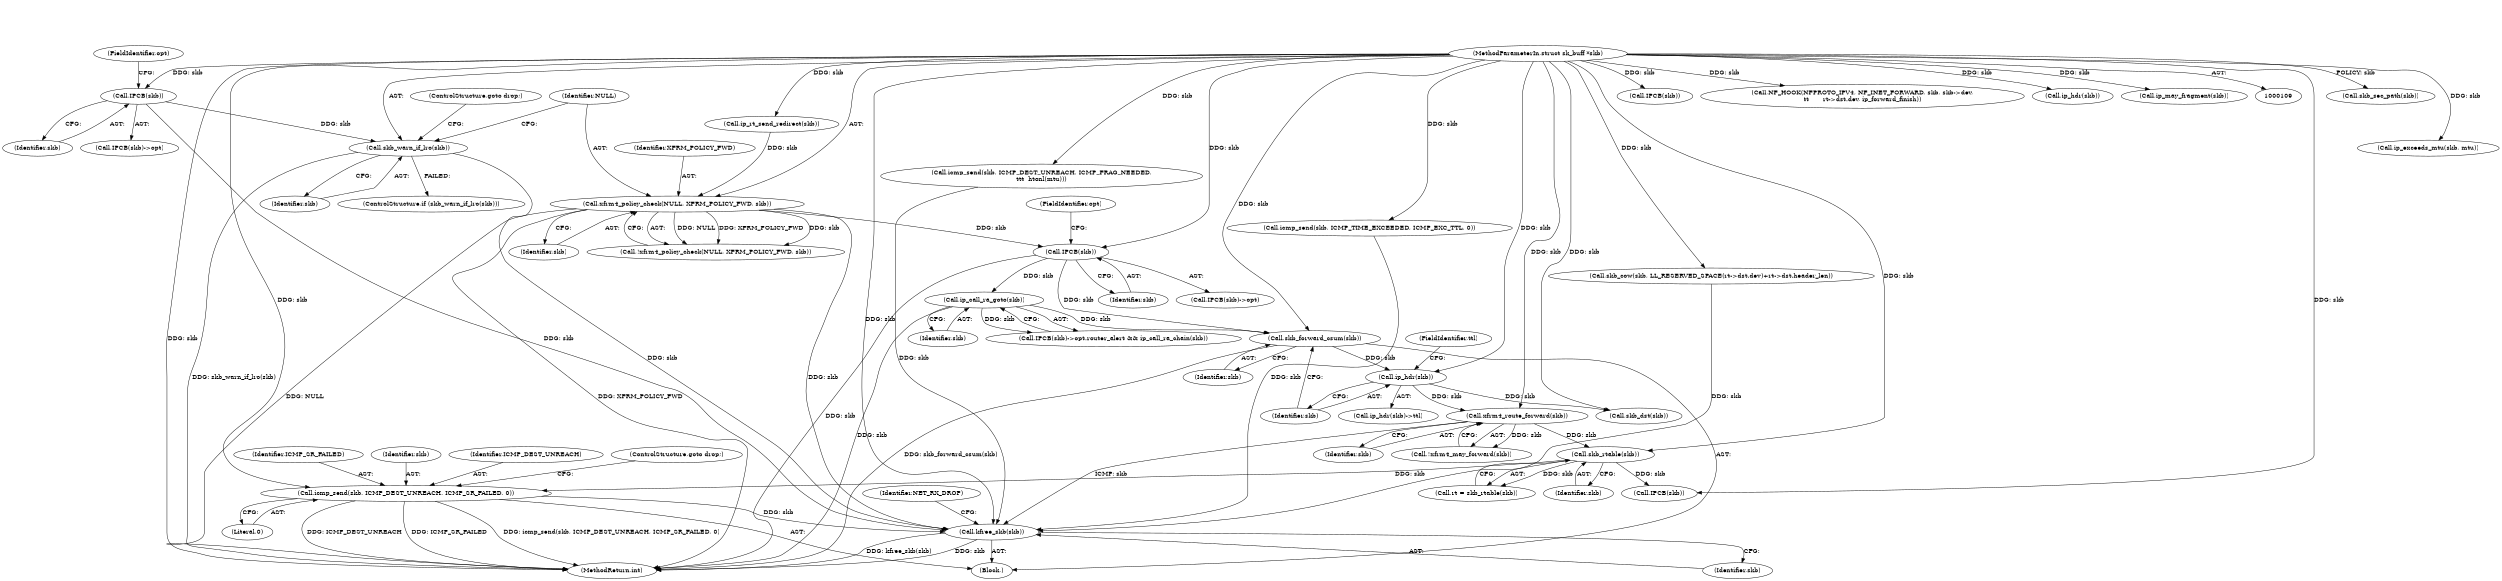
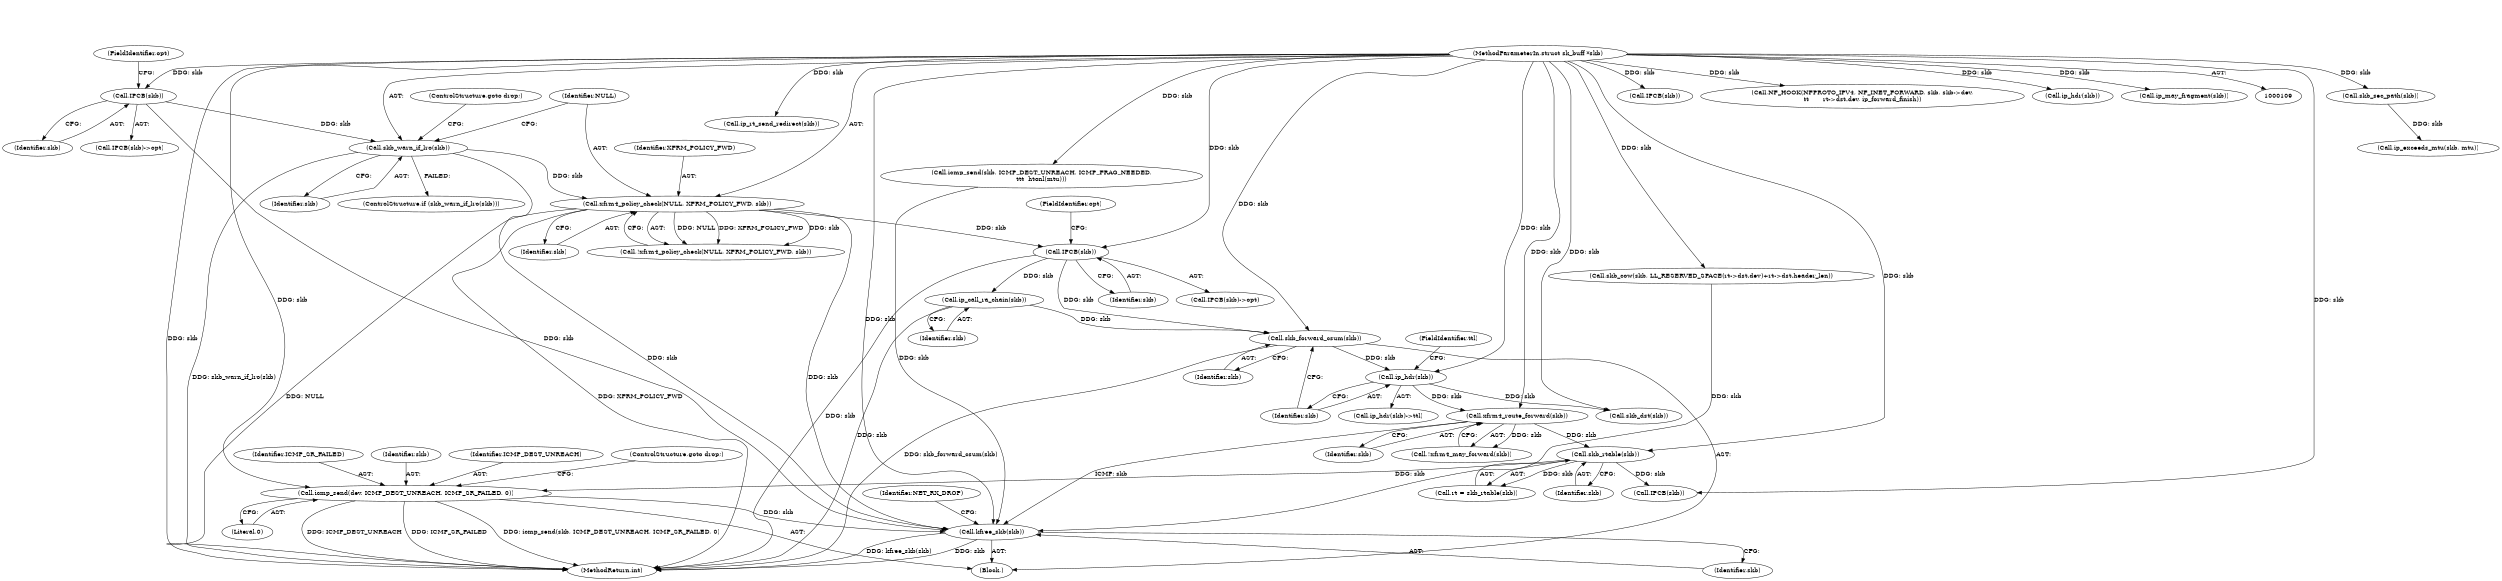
edge "(MethodParameterIn,struct sk_buff *skb)" -> "(Call,ip_exceeds_mtu(skb, mtu))": now "(Call,skb_sec_path(skb))" -> "(Call,ip_exceeds_mtu(skb, mtu))"
edge "(MethodParameterIn,struct sk_buff *skb)" -> "(Call,skb_sec_path(skb))": label "POLICY: skb" -> "DDG: skb"
edge "(Call,ip_rt_send_redirect(skb))" -> "(Call,xfrm4_policy_check(NULL, XFRM_POLICY_FWD, skb))": now "(Call,skb_warn_if_lro(skb))" -> "(Call,xfrm4_policy_check(NULL, XFRM_POLICY_FWD, skb))"
node "(Call,icmp_send(skb, ICMP_TIME_EXCEEDED, ICMP_EXC_TTL, 0))": removed
node "(Call,ip_call_ra_goto(skb))": label "(Call,ip_call_ra_goto(skb))" -> "(Call,ip_call_ra_chain(skb))"
node "(Call,IPCB(skb)->opt.router_alert && ip_call_ra_chain(skb))": removed
edge "(Call,rt = skb_rtable(skb))" -> "(Call,skb_rtable(skb))": label "CFG: " -> "AST: "
node "(Call,icmp_send(skb, ICMP_DEST_UNREACH, ICMP_SR_FAILED, 0))": label "(Call,icmp_send(skb, ICMP_DEST_UNREACH, ICMP_SR_FAILED, 0))" -> "(Call,icmp_send(dev, ICMP_DEST_UNREACH, ICMP_SR_FAILED, 0))"
